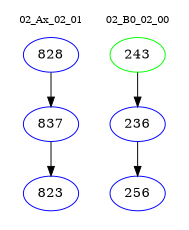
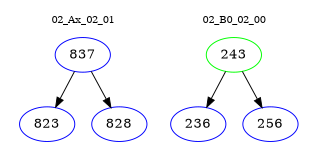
edge "828" -> "837": reversed
edge "236" -> "256": now "243" -> "256"
